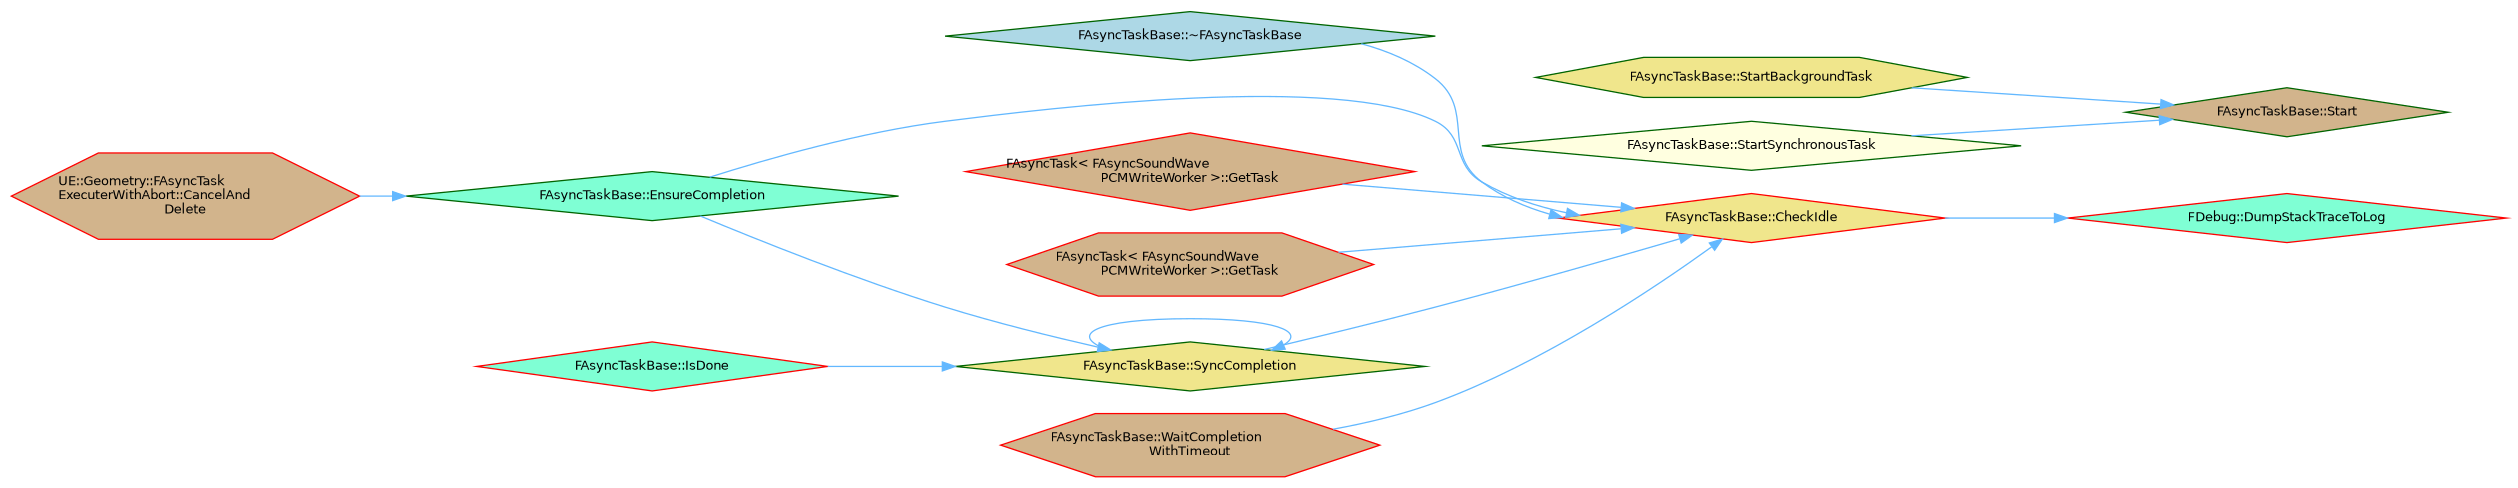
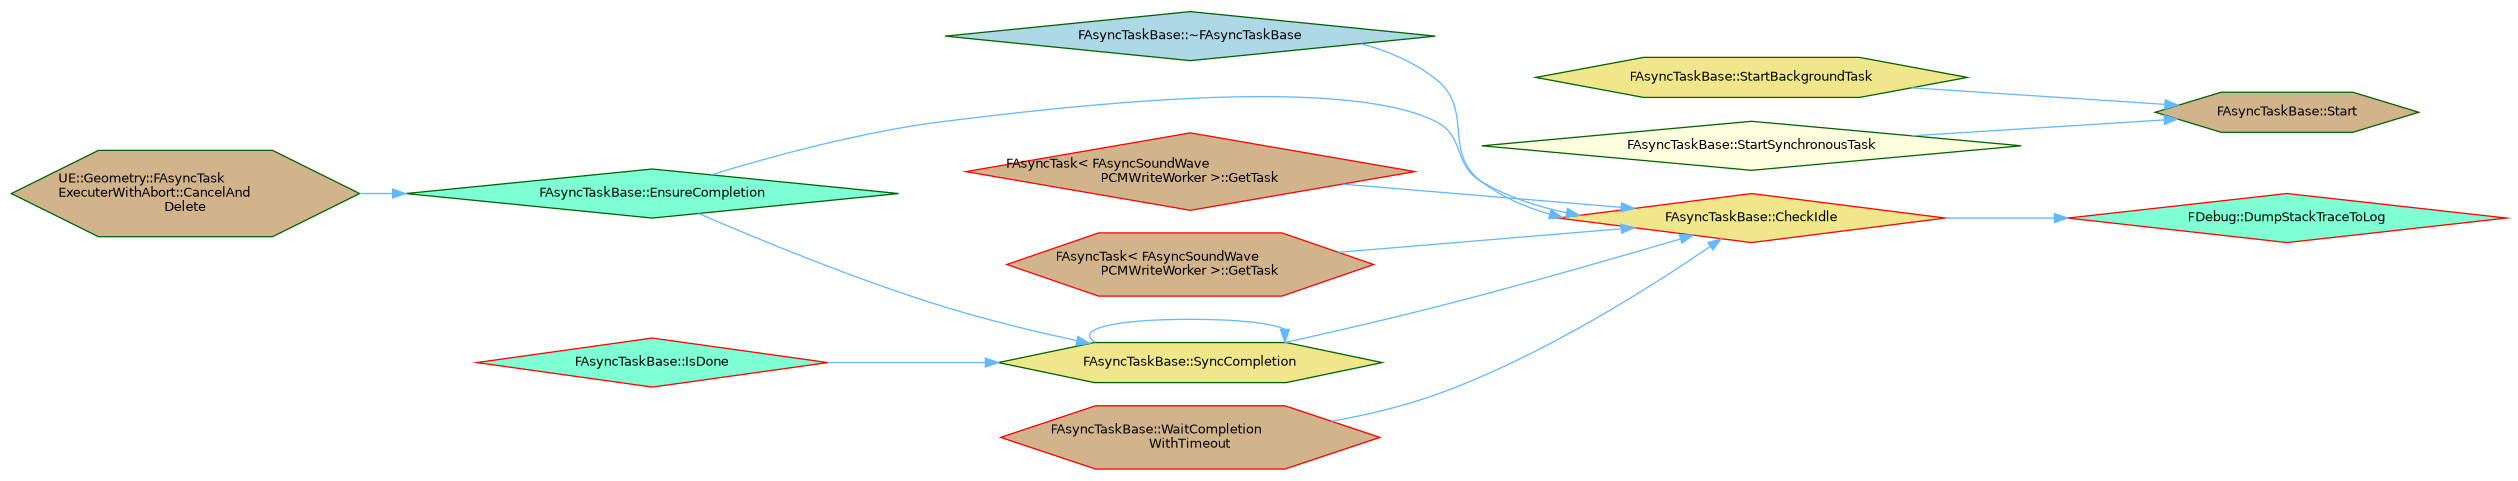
node "FAsyncTaskBase::Start": shape diamond -> hexagon
node "UE::Geometry::FAsyncTask ExecuterWithAbort::CancelAnd Delete": color red -> darkgreen
node "FAsyncTaskBase::SyncCompletion": shape diamond -> hexagon
